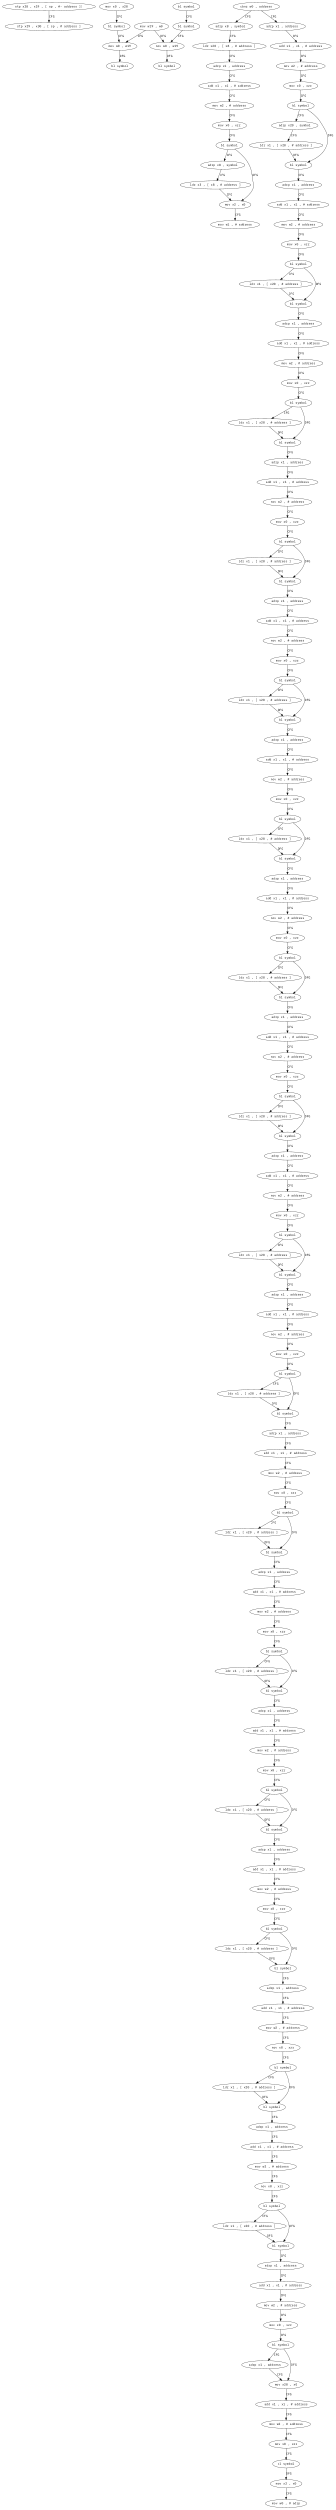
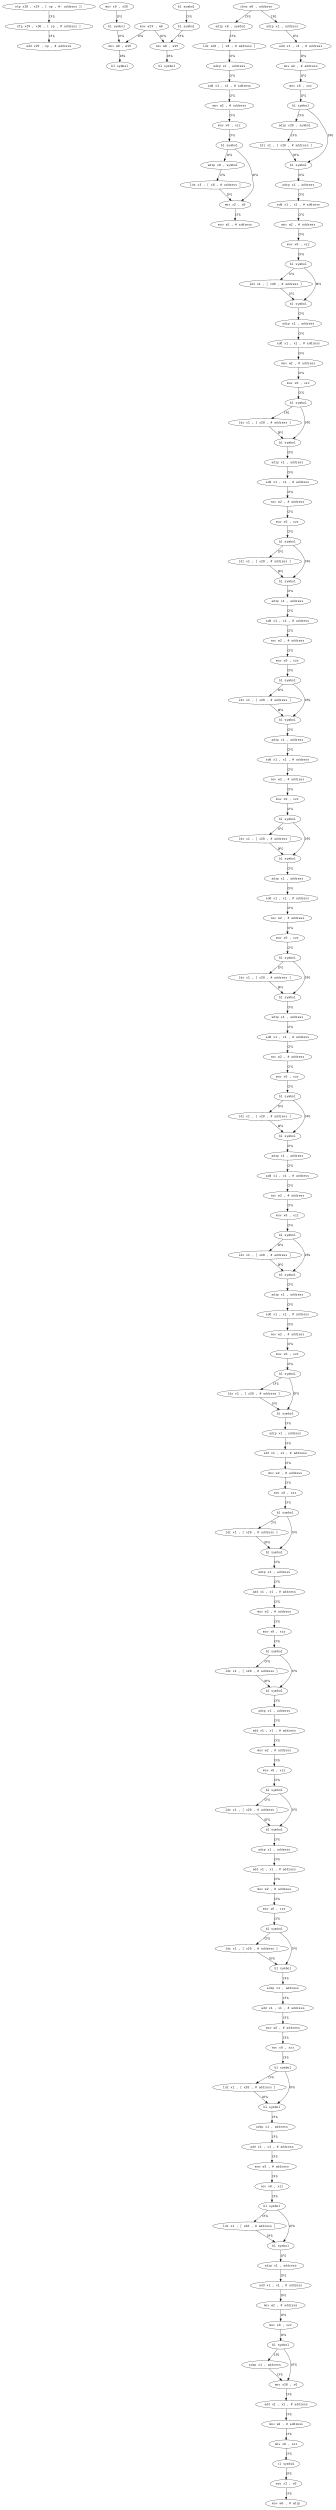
node "add x29 , sp , # address": added
